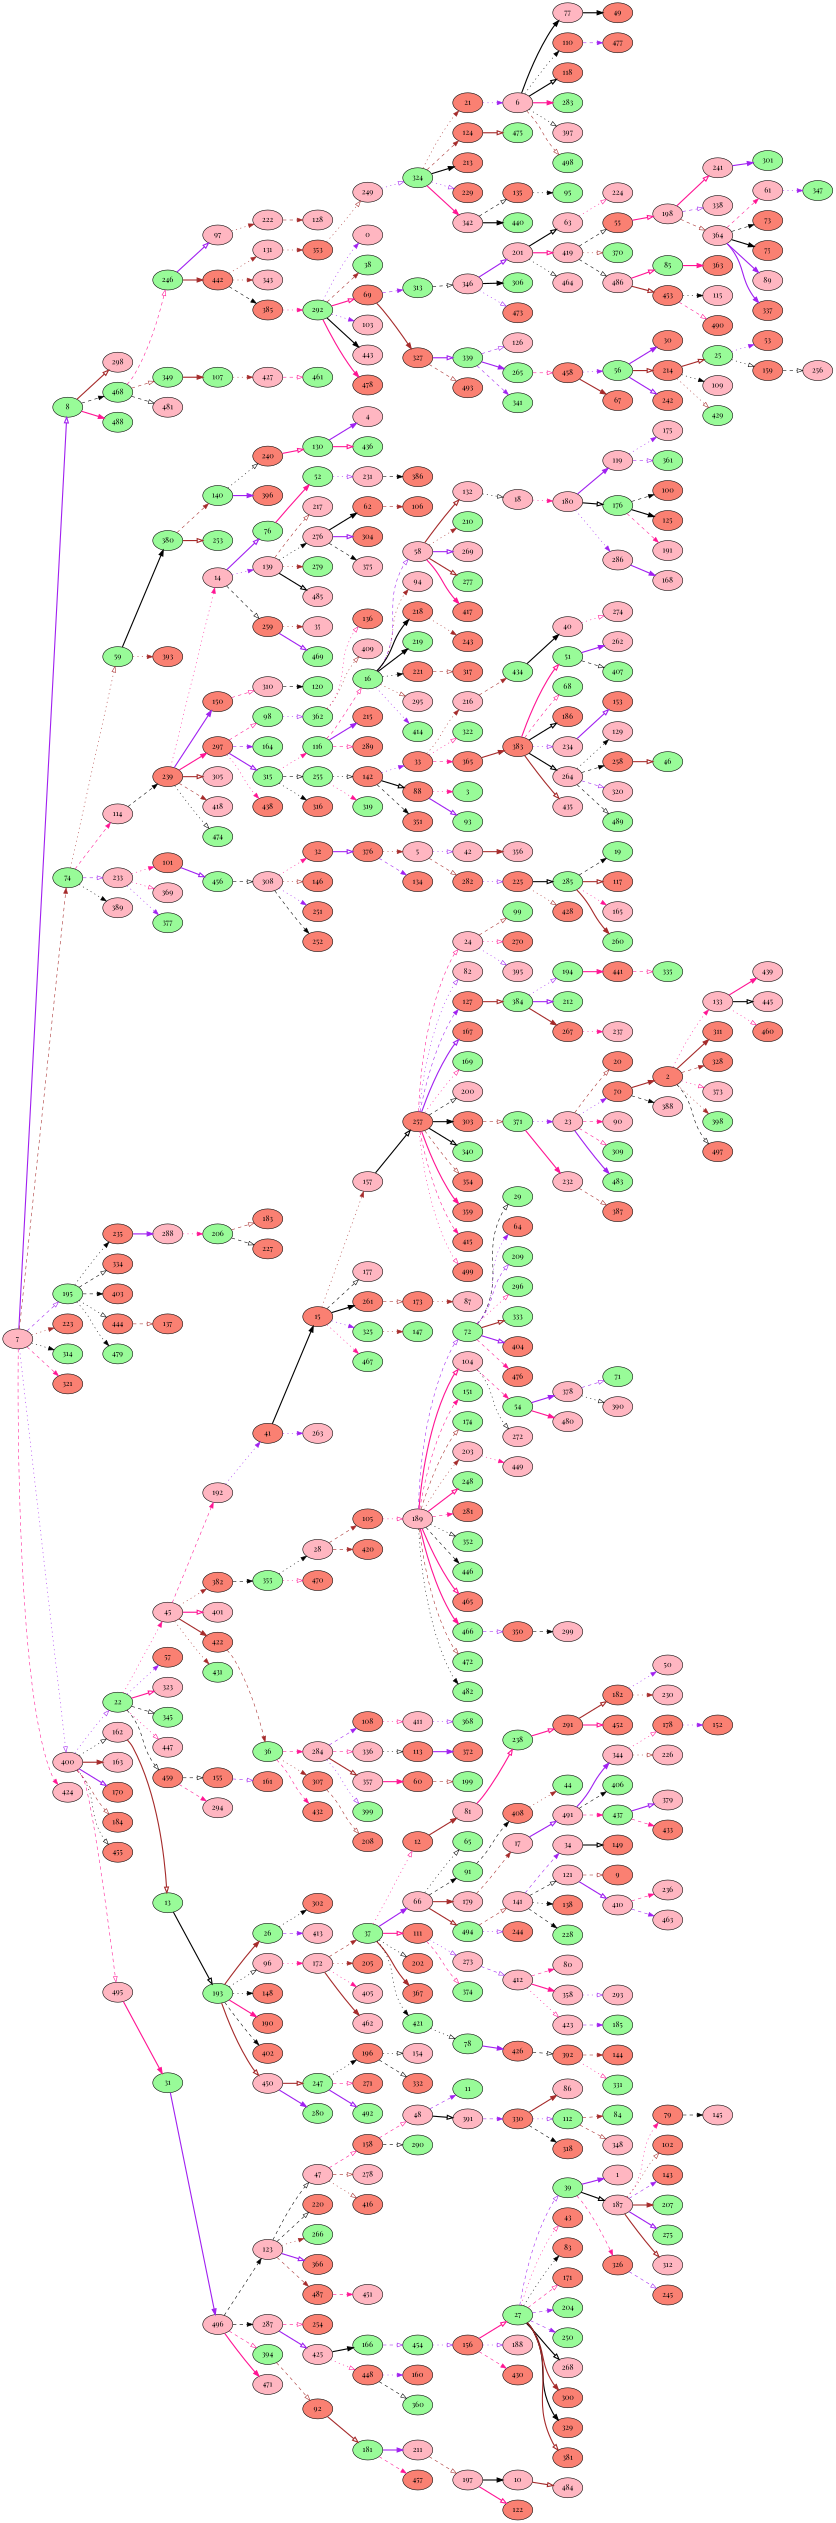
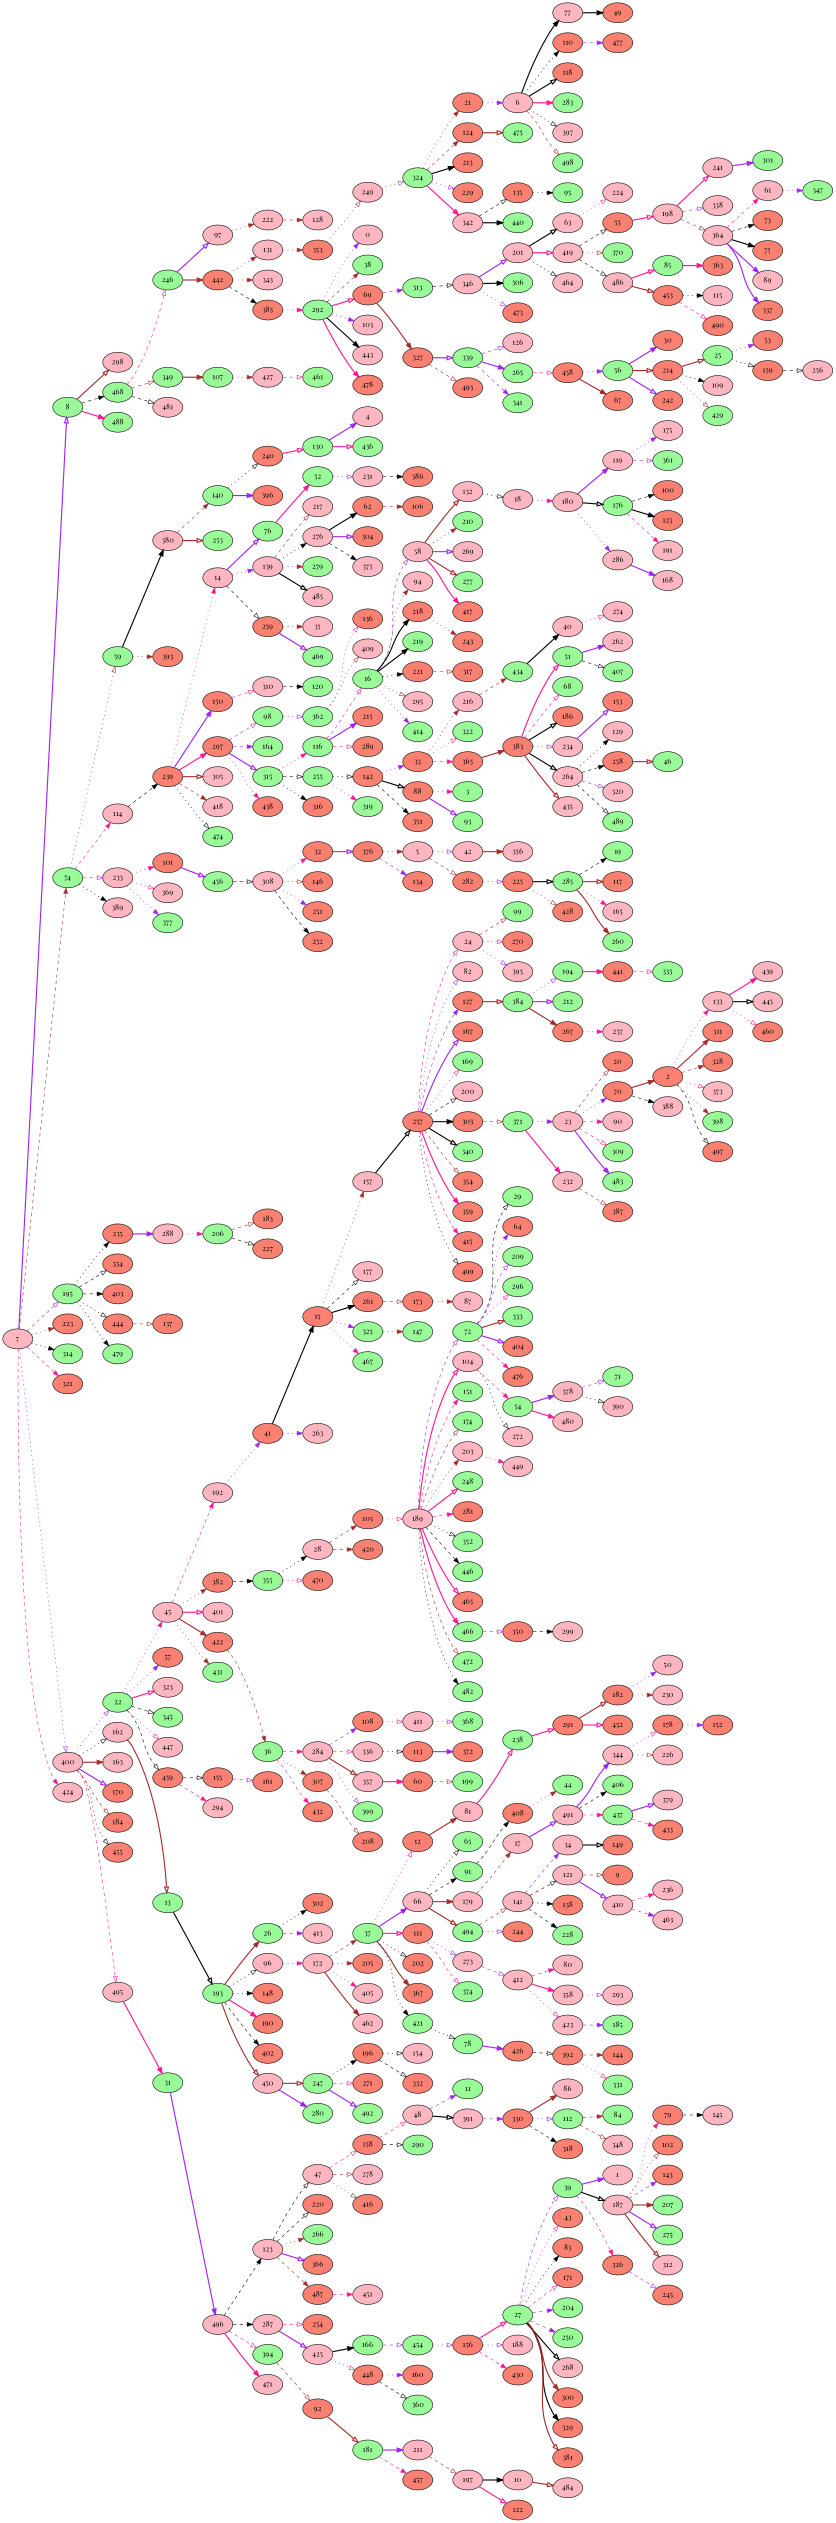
node "380": fillcolor palegreen -> lightpink
edge "257" -> "499": color deeppink -> black
